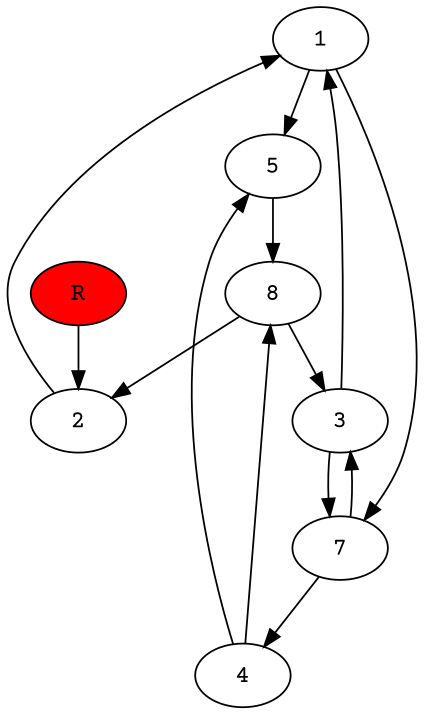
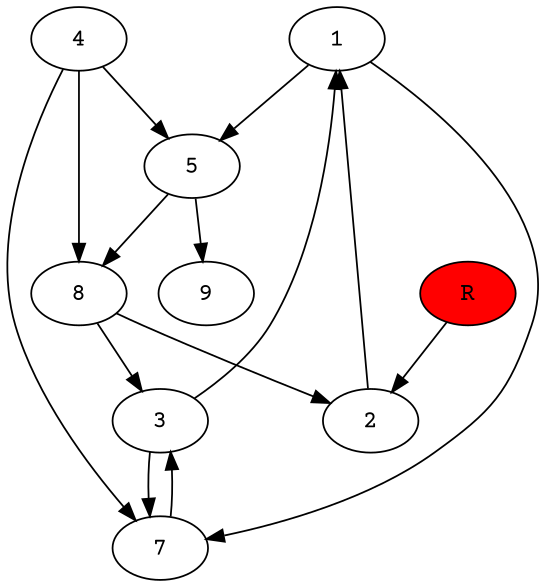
node "9": added
edge "7" -> "4": reversed
